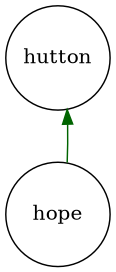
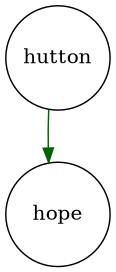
edge "hope" -> "hutton": reversed
